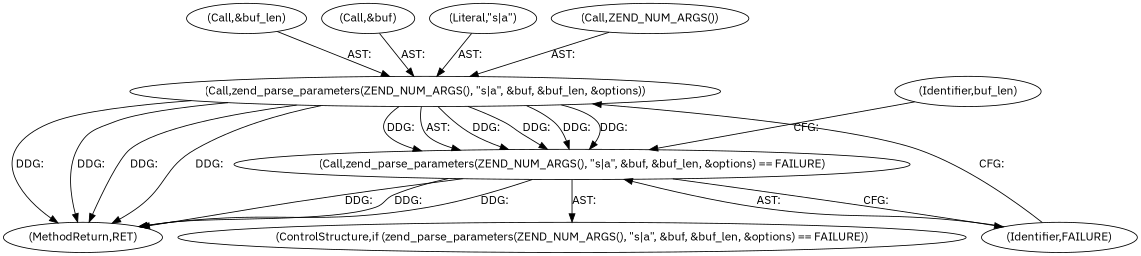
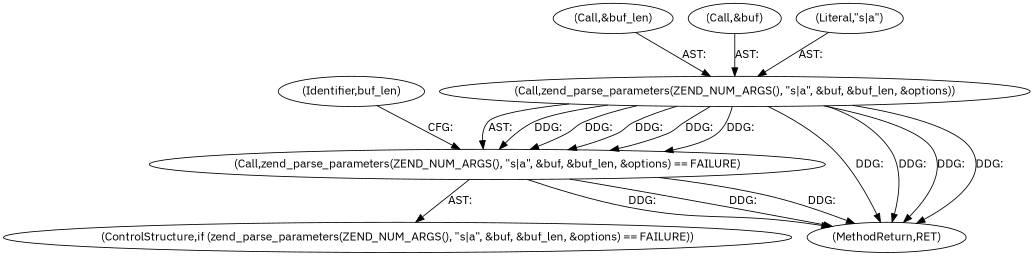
node "(Call,ZEND_NUM_ARGS())": removed
node "(Identifier,FAILURE)": removed
